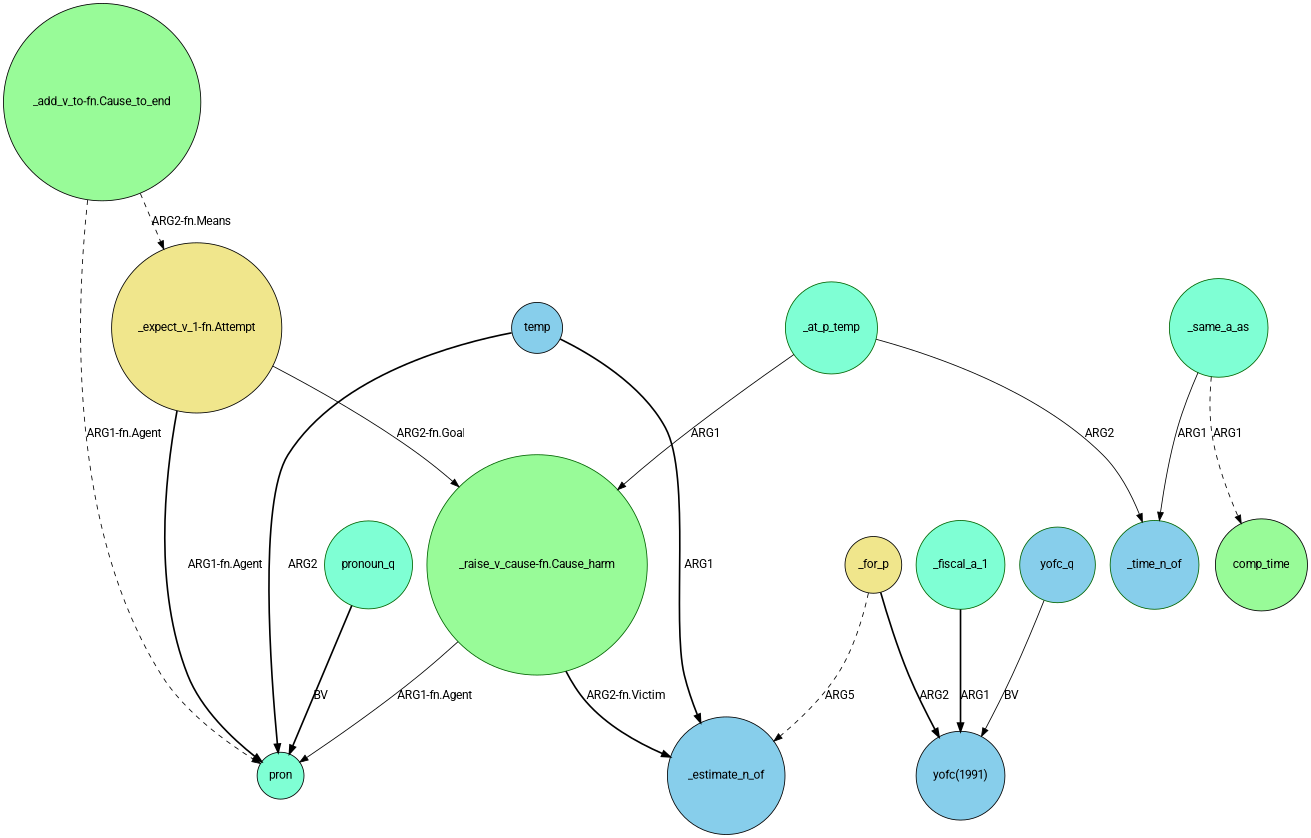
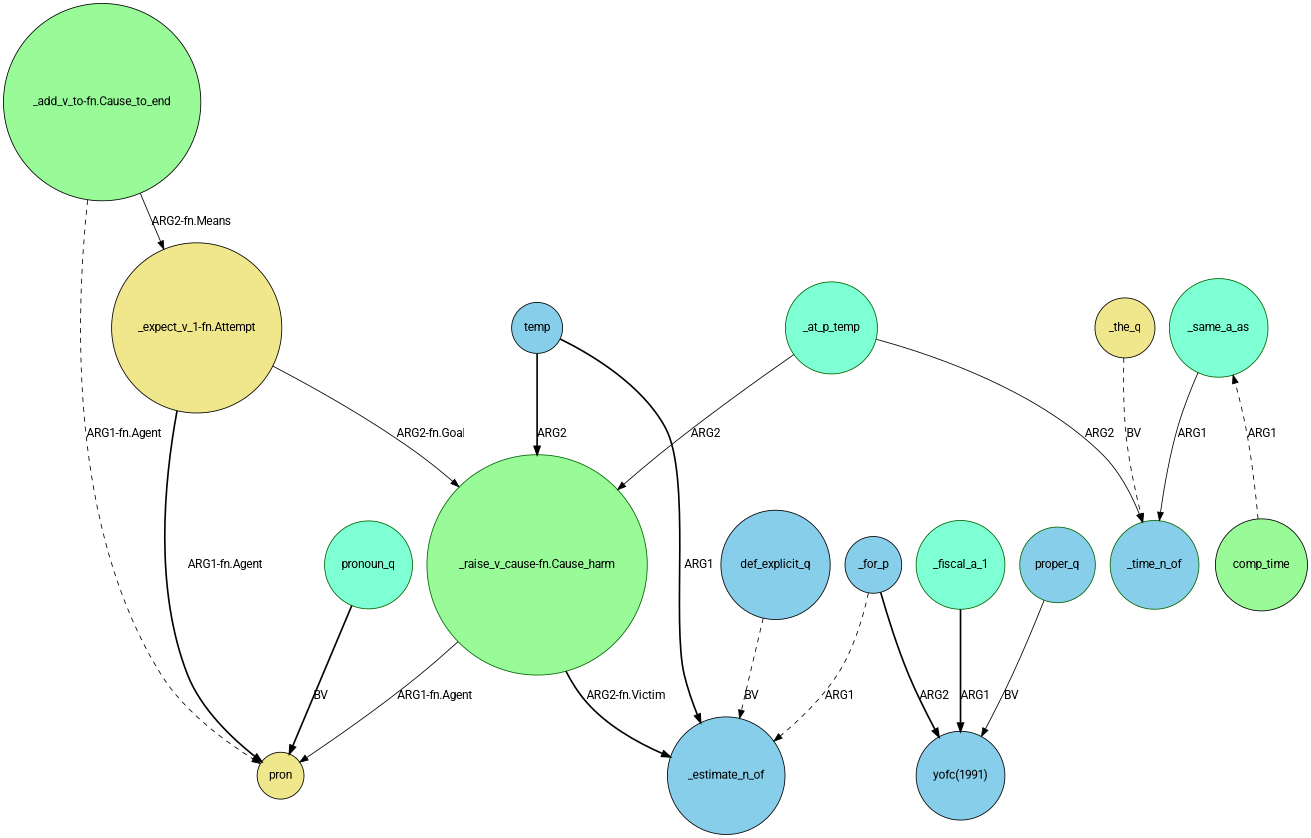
edge "_add_v_to-fn.Cause_to_end" -> "_expect_v_1-fn.Attempt": style dashed -> solid
node "_the_q": added
edge "_at_p_temp" -> "_raise_v_cause-fn.Cause_harm": label "ARG1" -> "ARG2"
edge "_same_a_as" -> "comp_time": reversed
edge "temp" -> "pron": now "temp" -> "_raise_v_cause-fn.Cause_harm"
node "def_explicit_q": added
node "_for_p": fillcolor khaki -> skyblue
node "yofc_q": label "yofc_q" -> "proper_q"
edge "_for_p" -> "_estimate_n_of": label "ARG5" -> "ARG1"
node "pron": fillcolor aquamarine -> khaki
